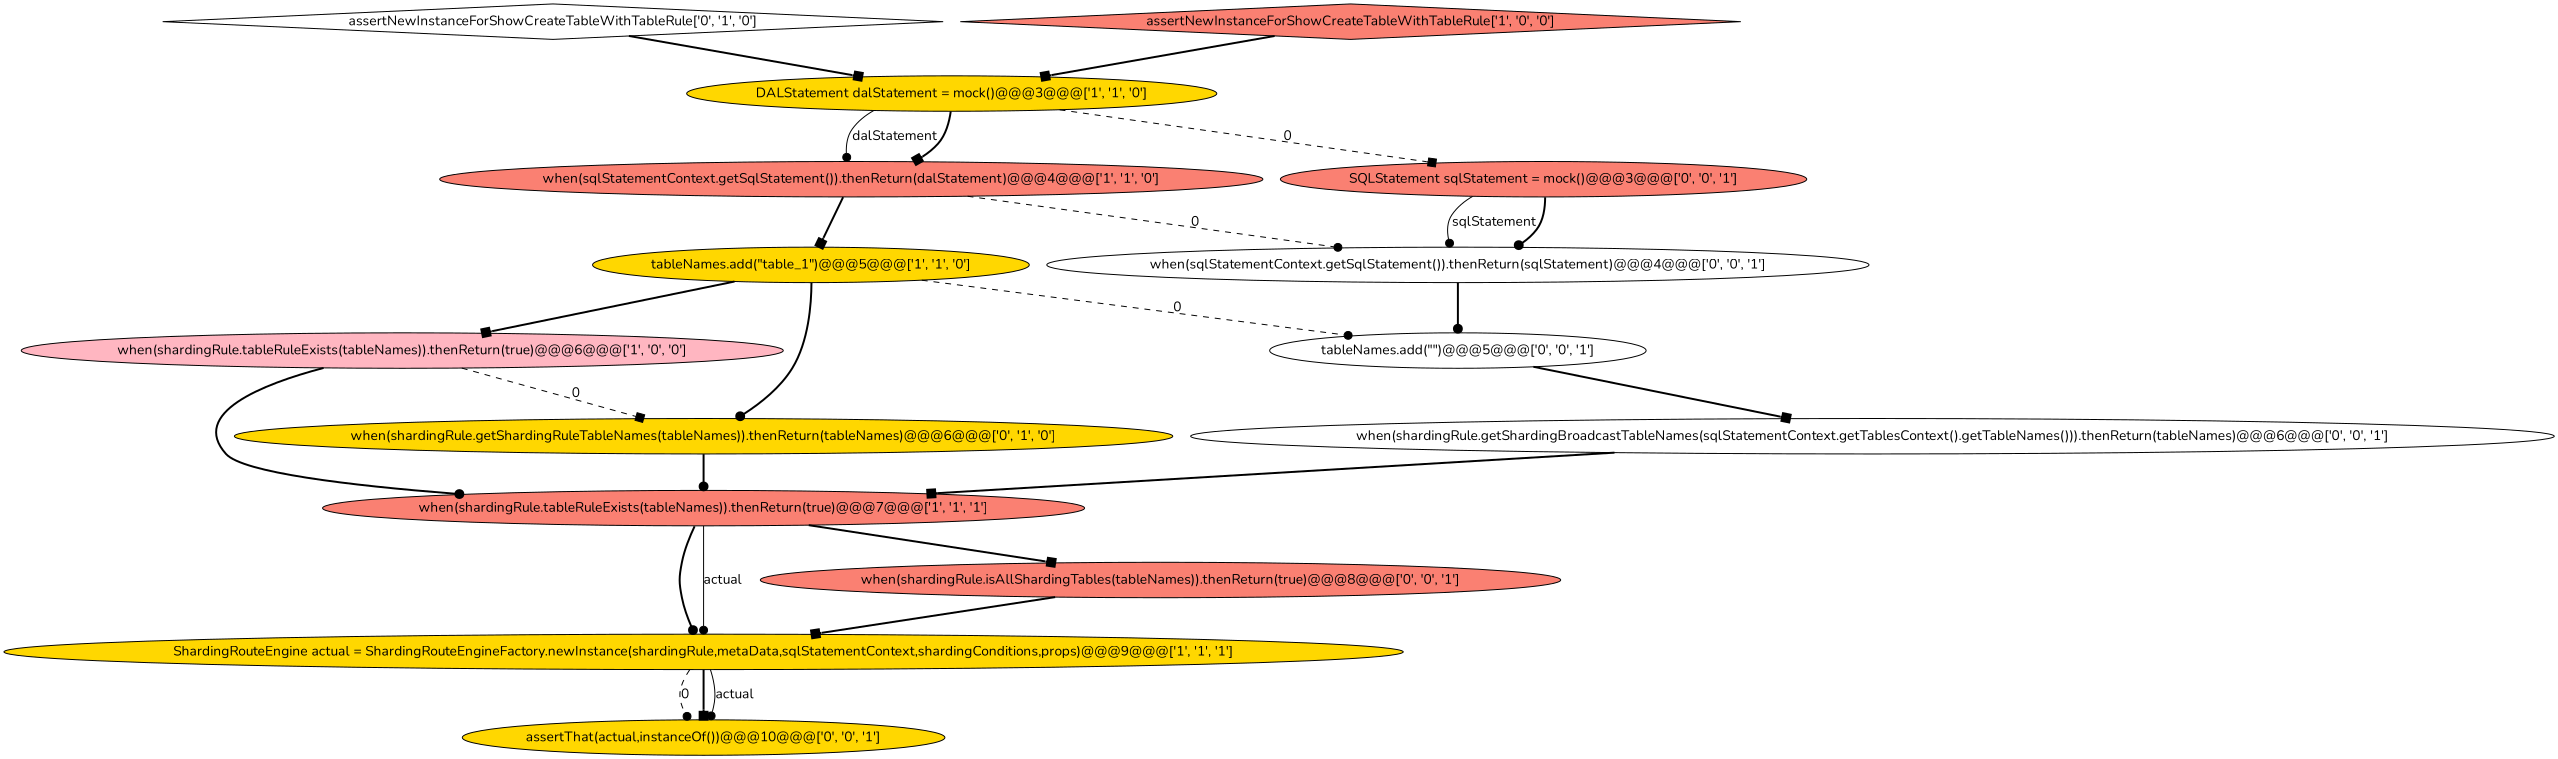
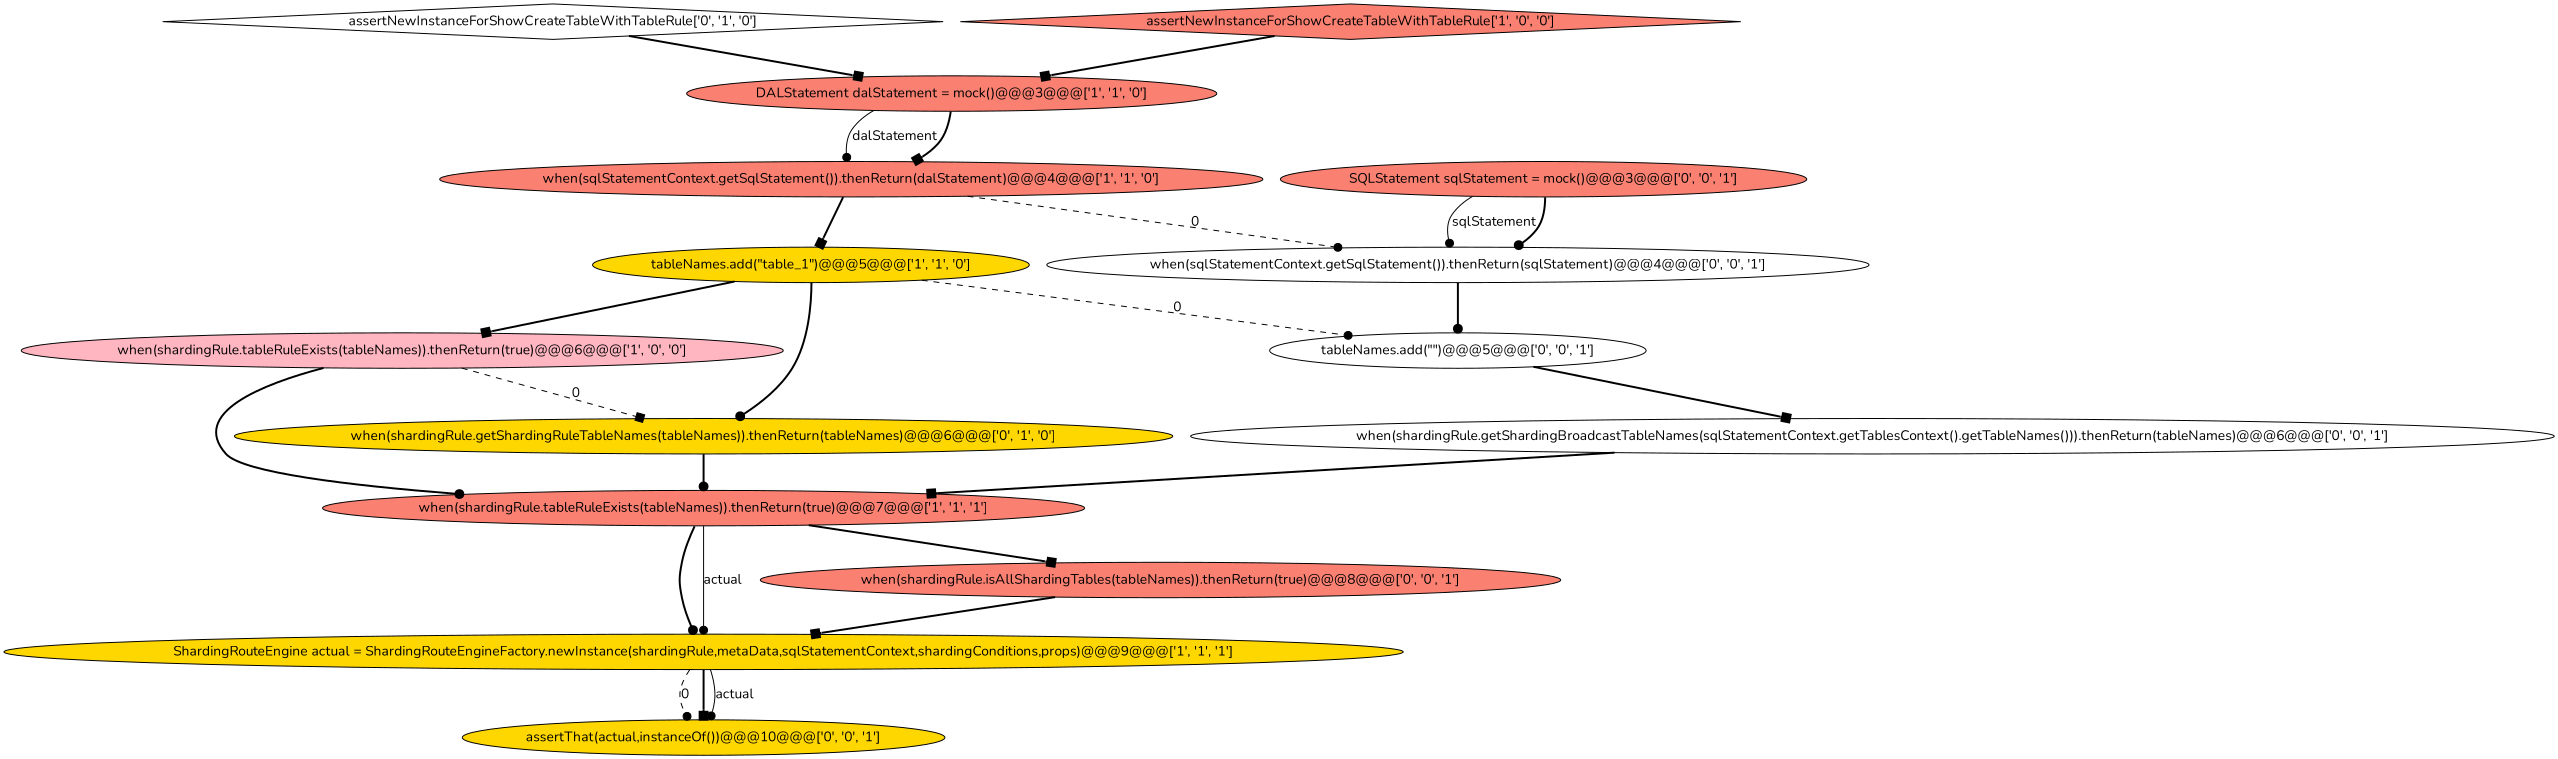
node "DALStatement dalStatement = mock()@@@3@@@['1', '1', '0']": fillcolor gold -> salmon
edge "DALStatement dalStatement = mock()@@@3@@@['1', '1', '0']" -> "SQLStatement sqlStatement = mock()@@@3@@@['0', '0', '1']": removed, label "0"
